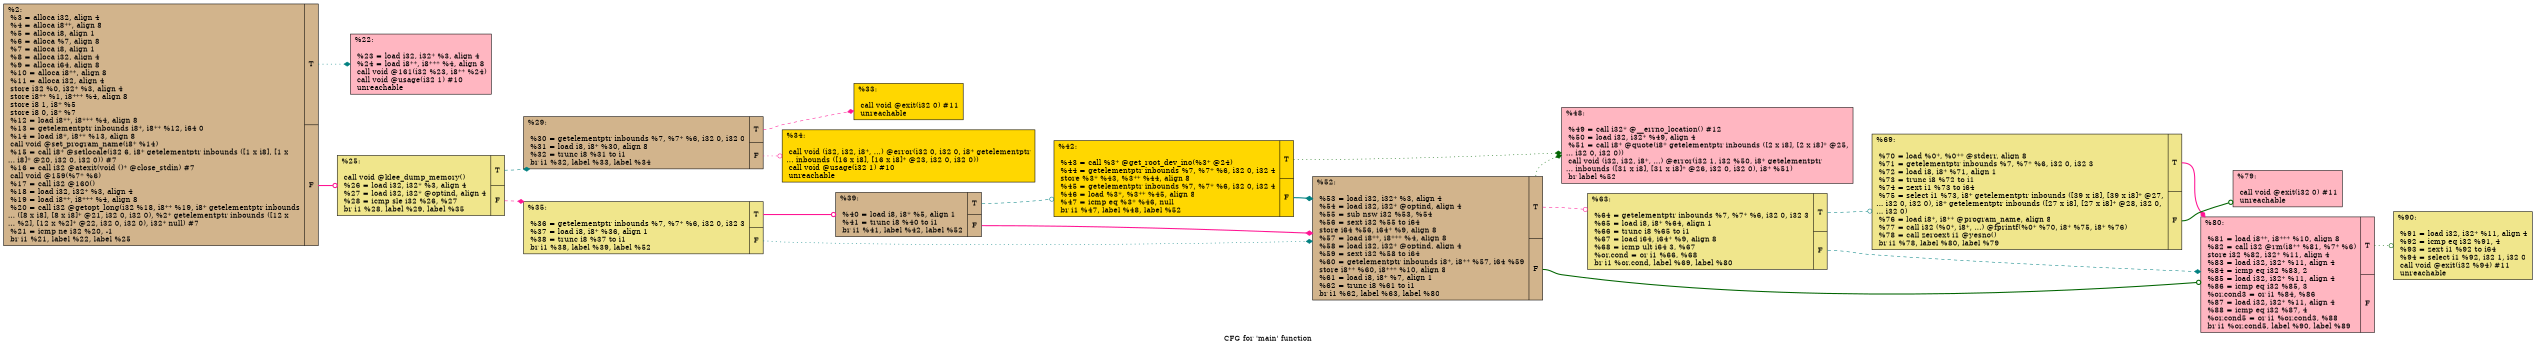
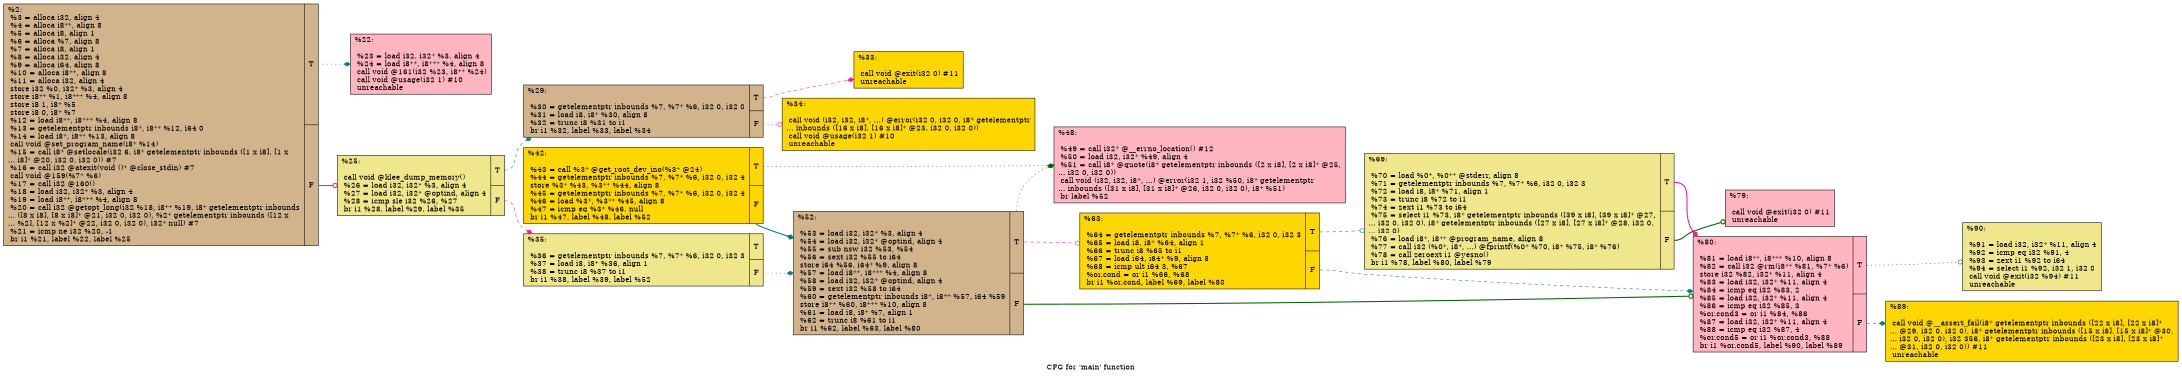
node "%39:": removed
node "%63:": fillcolor khaki -> gold
node "%89:": added
